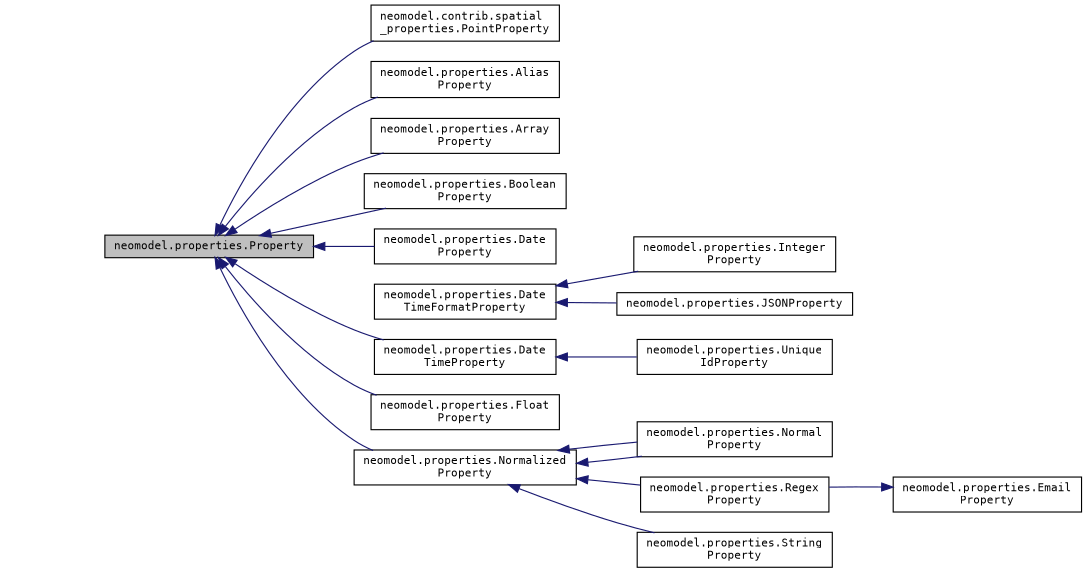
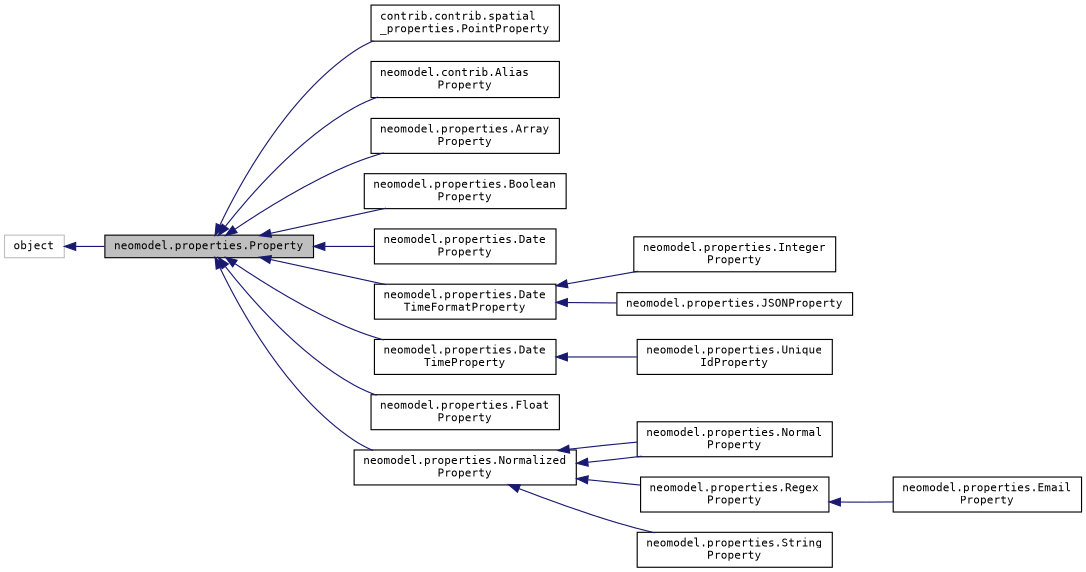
node "neomodel.contrib.spatial _properties.PointProperty": label "neomodel.contrib.spatial _properties.PointProperty" -> "contrib.contrib.spatial _properties.PointProperty"
node "neomodel.properties.Alias Property": label "neomodel.properties.Alias Property" -> "neomodel.contrib.Alias Property"
node "object": added
edge "neomodel.properties.Date TimeFormatProperty" -> "neomodel.properties.Property": added
edge "neomodel.properties.Regex Property" -> "neomodel.properties.Email Property": reversed
